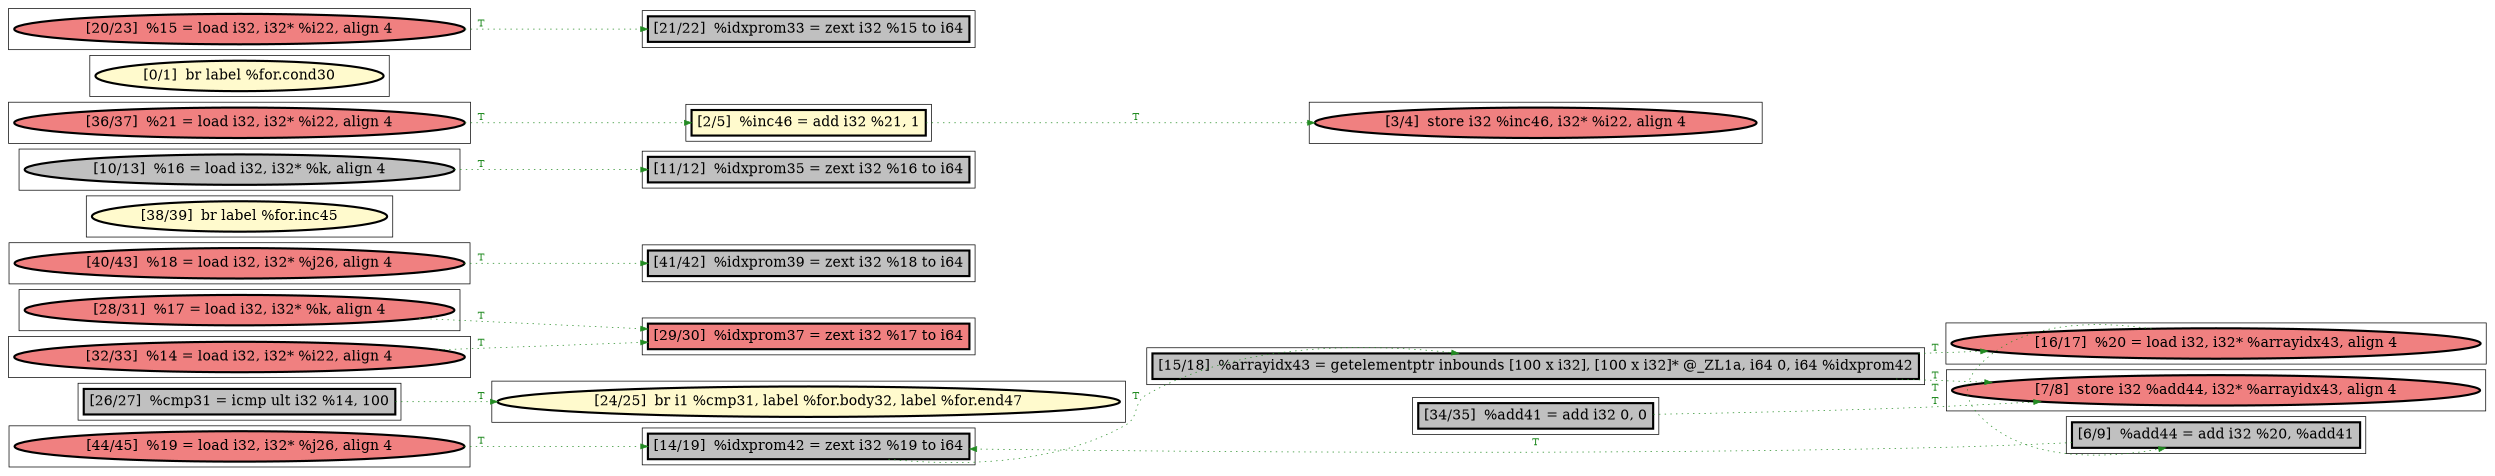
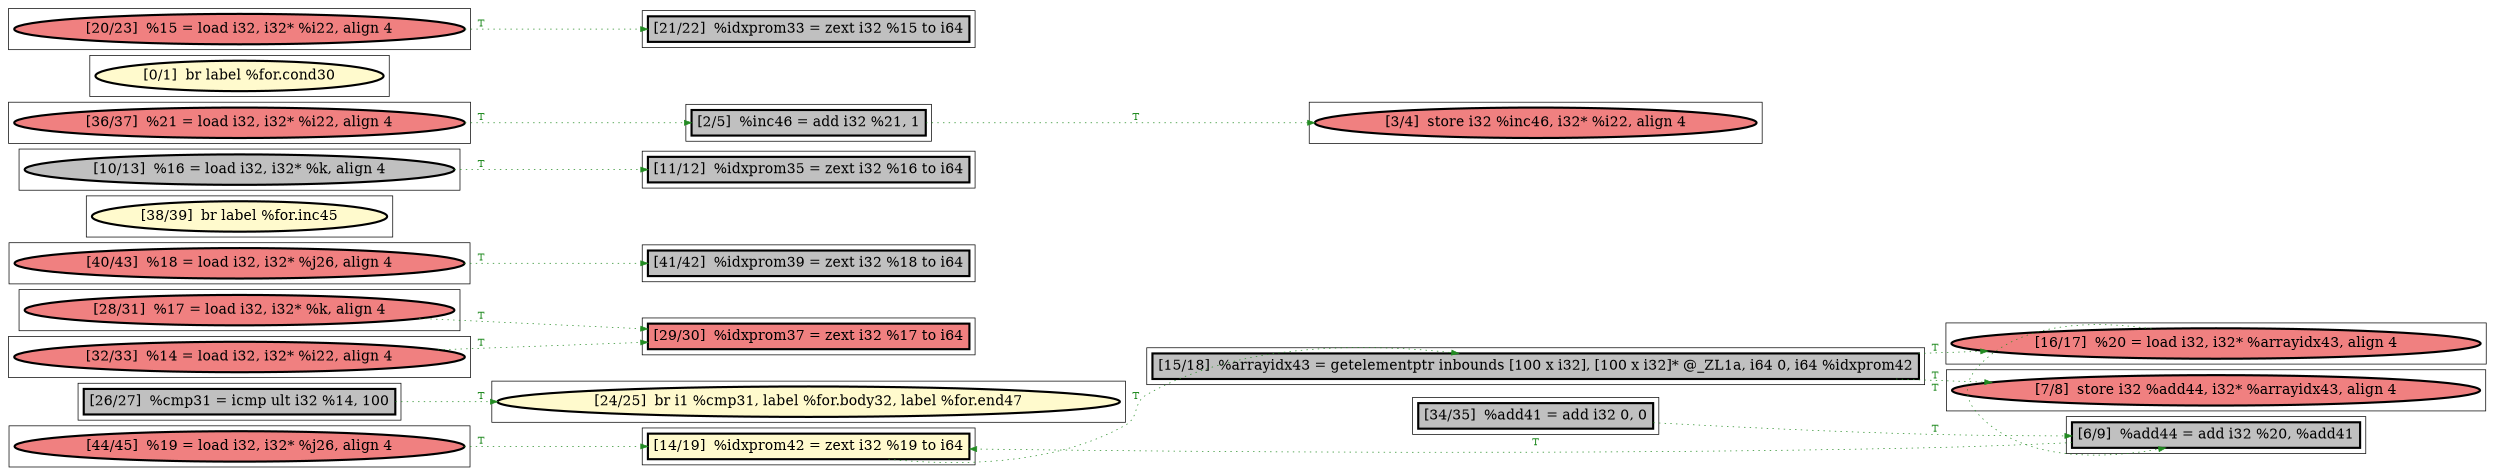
node "[2/5]  %inc46 = add i32 %21, 1": fillcolor lemonchiffon -> grey
edge "[34/35]  %add41 = add i32 0, 0" -> "[7/8]  store i32 %add44, i32* %arrayidx43, align 4": now "[34/35]  %add41 = add i32 0, 0" -> "[6/9]  %add44 = add i32 %20, %add41"
node "[14/19]  %idxprom42 = zext i32 %19 to i64": fillcolor grey -> lemonchiffon
